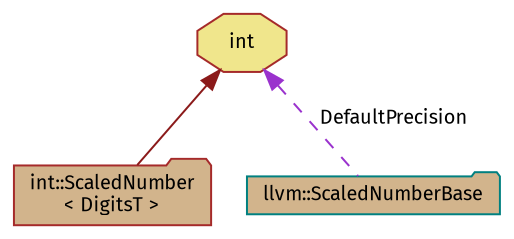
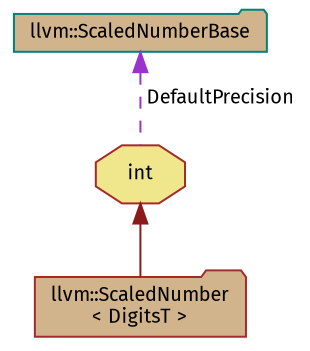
edge "llvm::ScaledNumberBase" -> "int": reversed
node "int::ScaledNumber < DigitsT >": label "int::ScaledNumber < DigitsT >" -> "llvm::ScaledNumber < DigitsT >"
